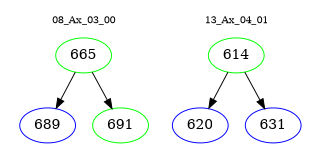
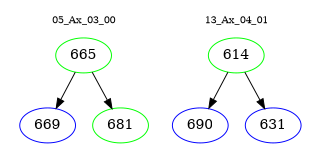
cluster "08_Ax_03_00": label "08_Ax_03_00" -> "05_Ax_03_00"
node "689": label "689" -> "669"
node "691": label "691" -> "681"
node "620": label "620" -> "690"
